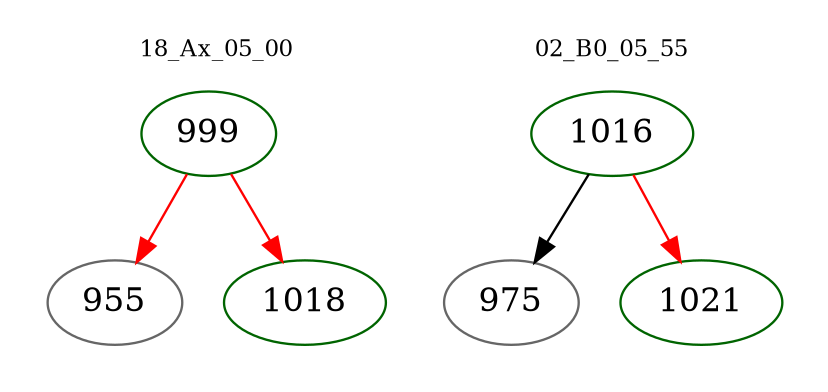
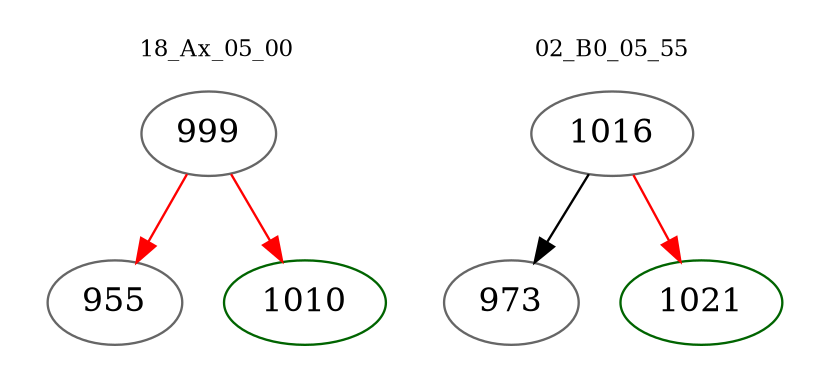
node "999": color darkgreen -> gray40
node "1016": color darkgreen -> gray40
node "1018": label "1018" -> "1010"
node "975": label "975" -> "973"
